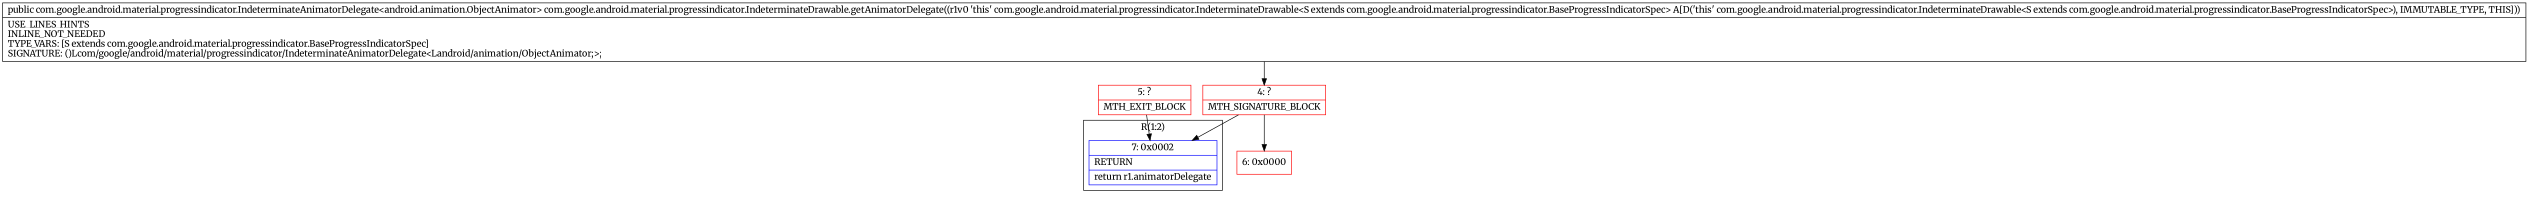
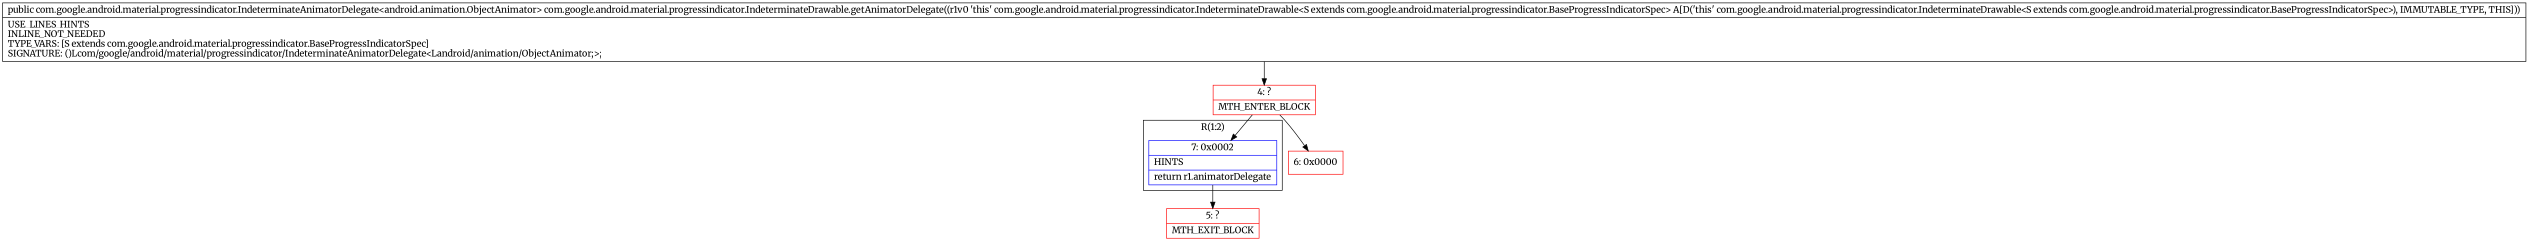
node "4: ?": text "MTH_SIGNATURE_BLOCK" -> "MTH_ENTER_BLOCK"
edge "5: ?" -> "7: 0x0002": reversed
node "7: 0x0002": text "RETURN" -> "HINTS"
